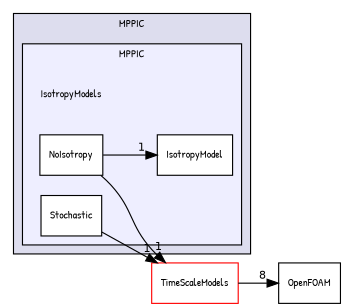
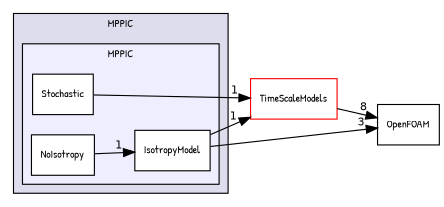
node "IsotropyModels": removed
edge "IsotropyModel" -> "OpenFOAM": added
edge "NoIsotropy" -> "TimeScaleModels": now "IsotropyModel" -> "TimeScaleModels"
